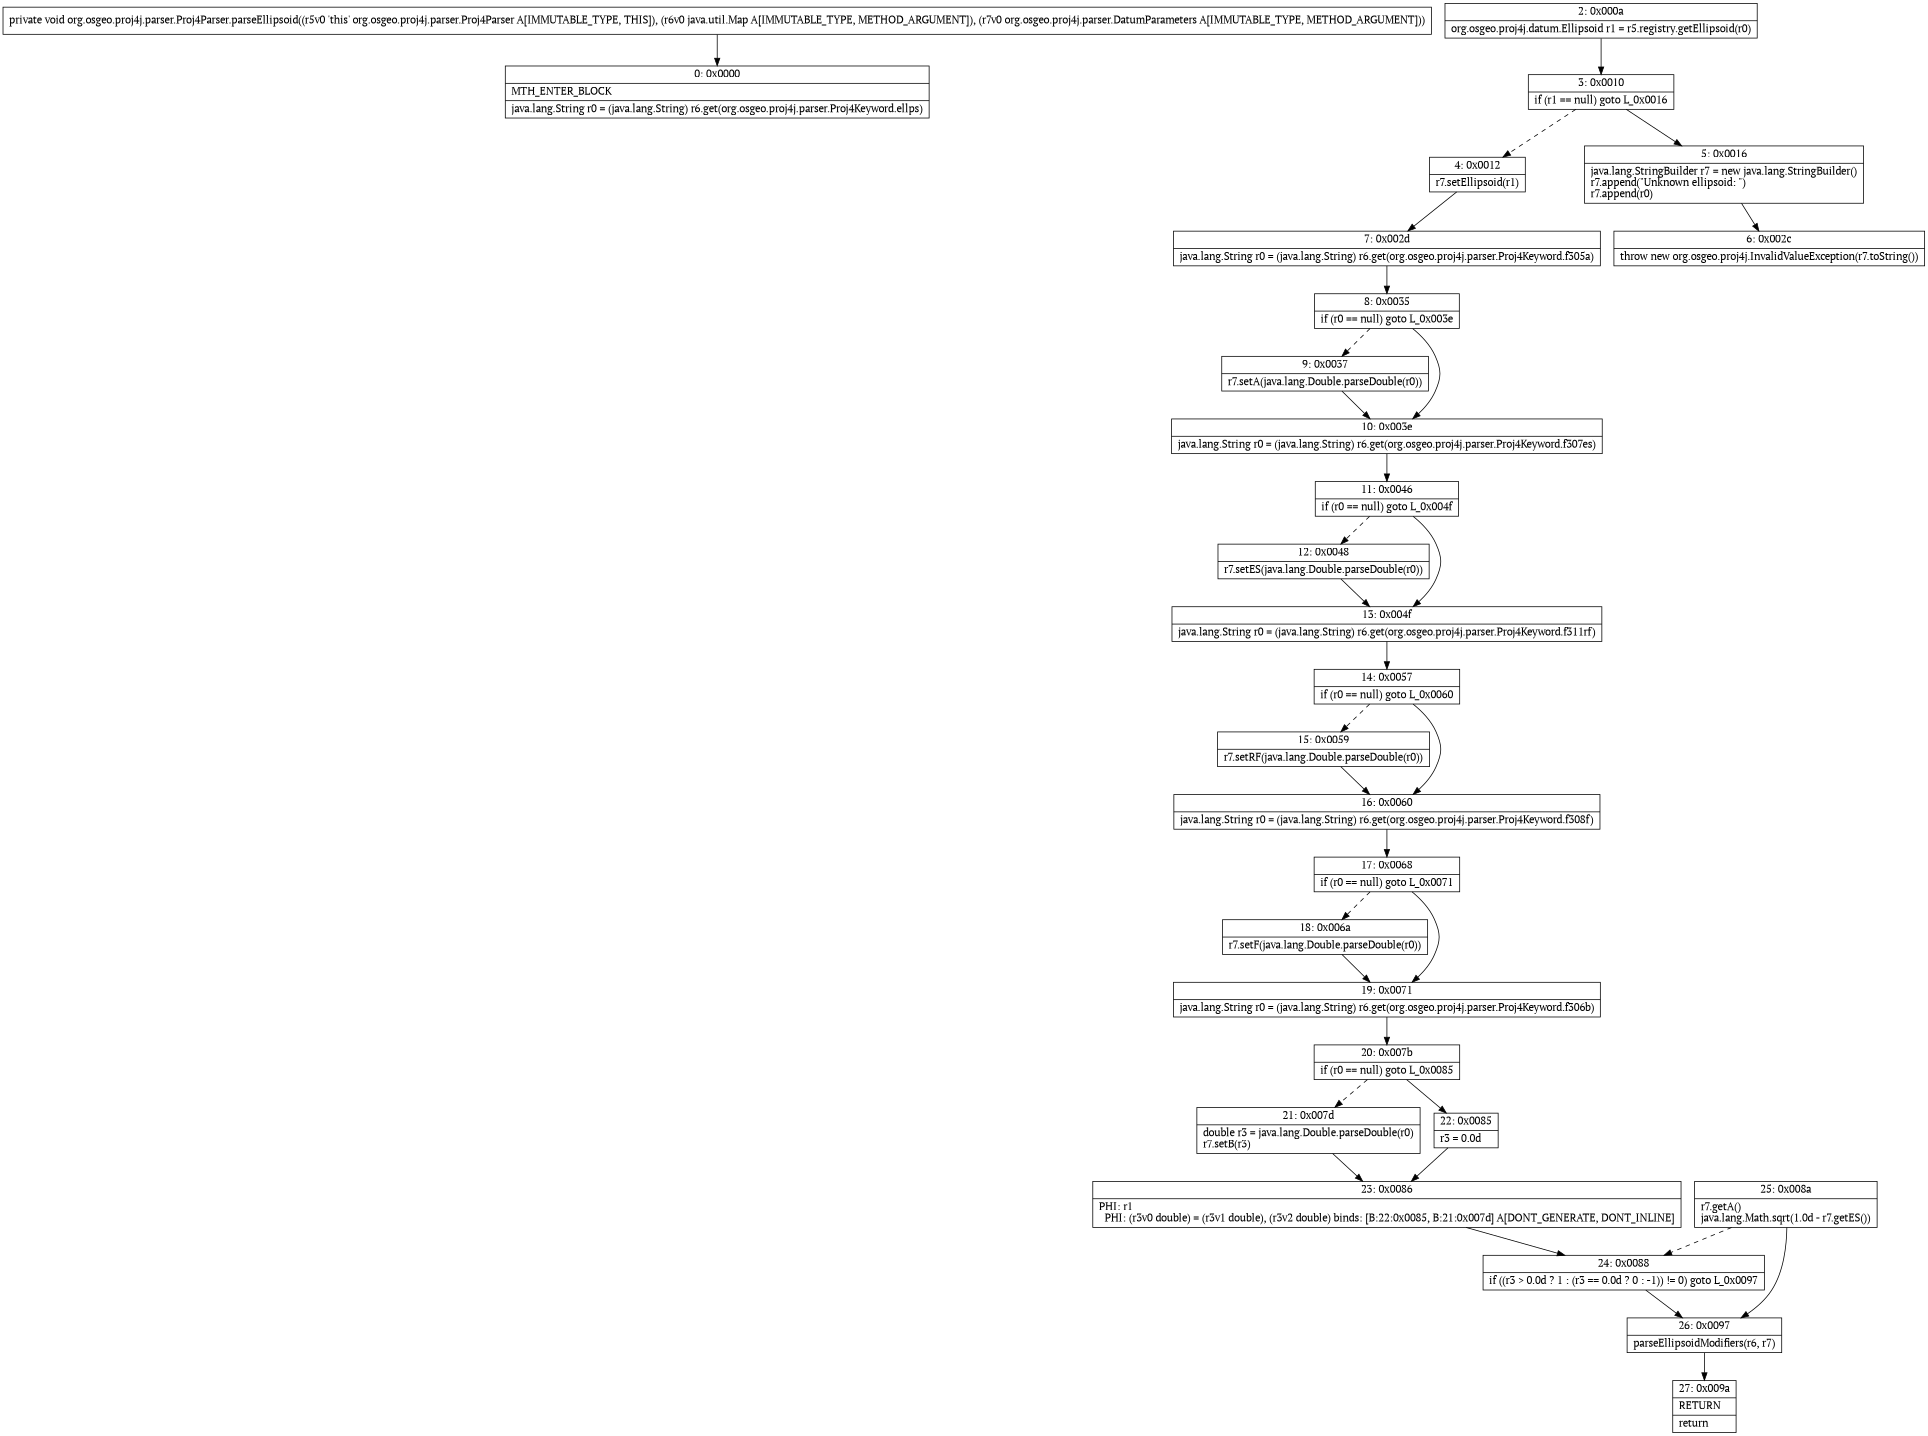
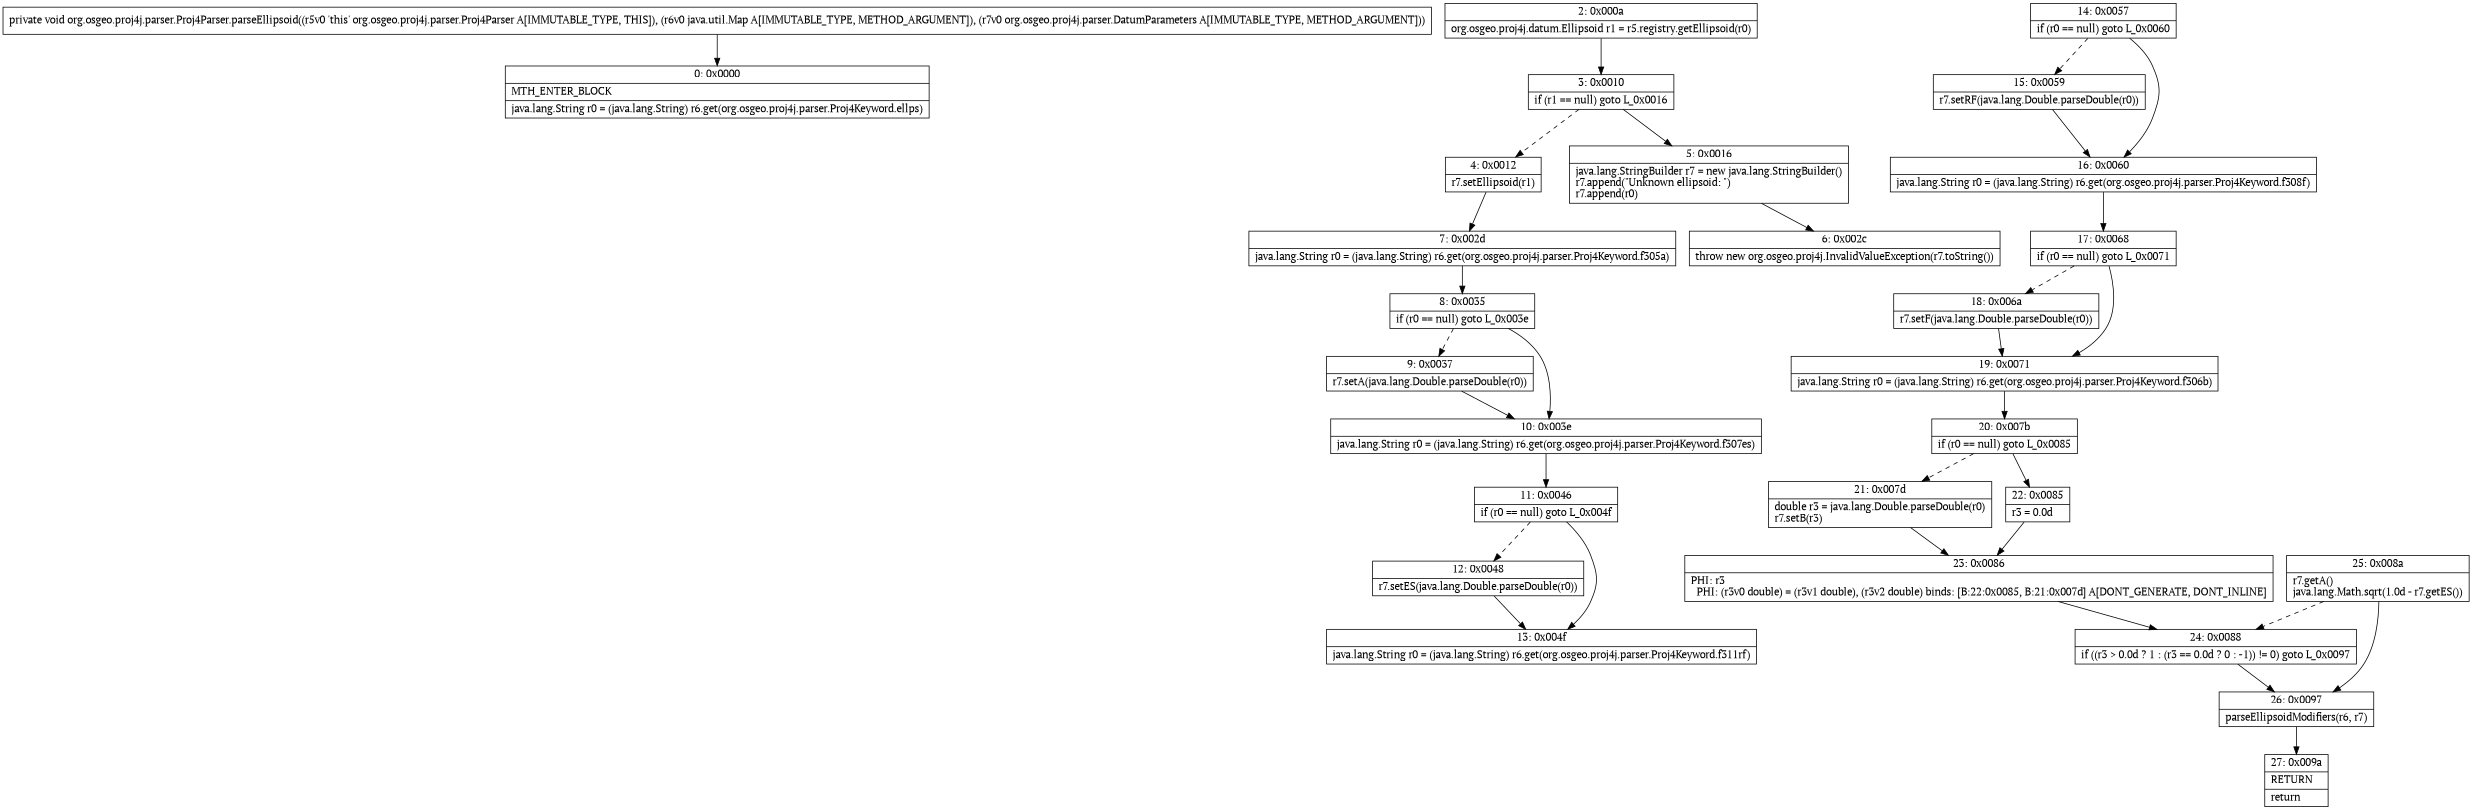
edge "13: 0x004f" -> "14: 0x0057": removed
node "23: 0x0086": text "PHI: r1" -> "PHI: r3"
